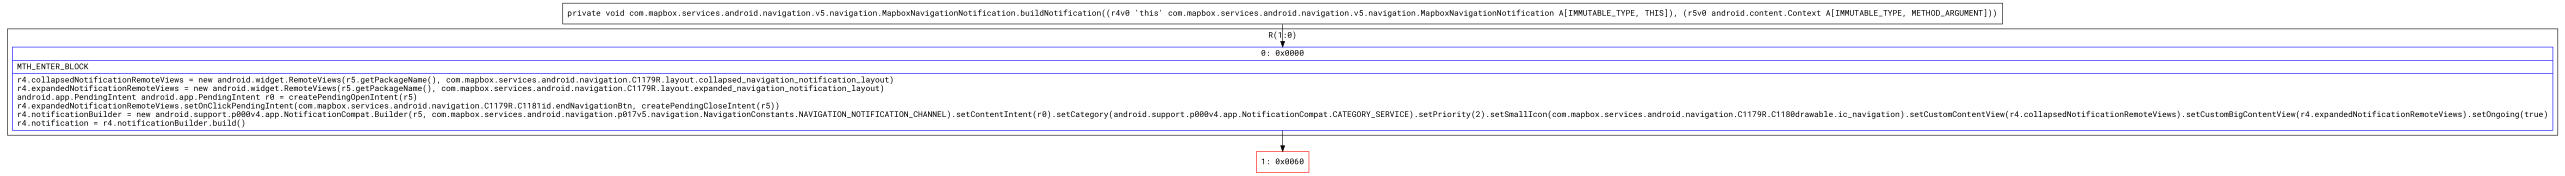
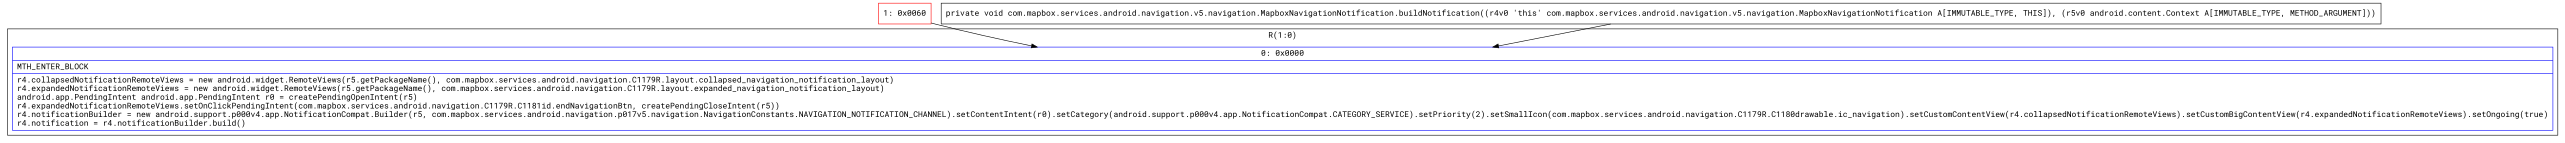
edge "0: 0x0000" -> "1: 0x0060": reversed
